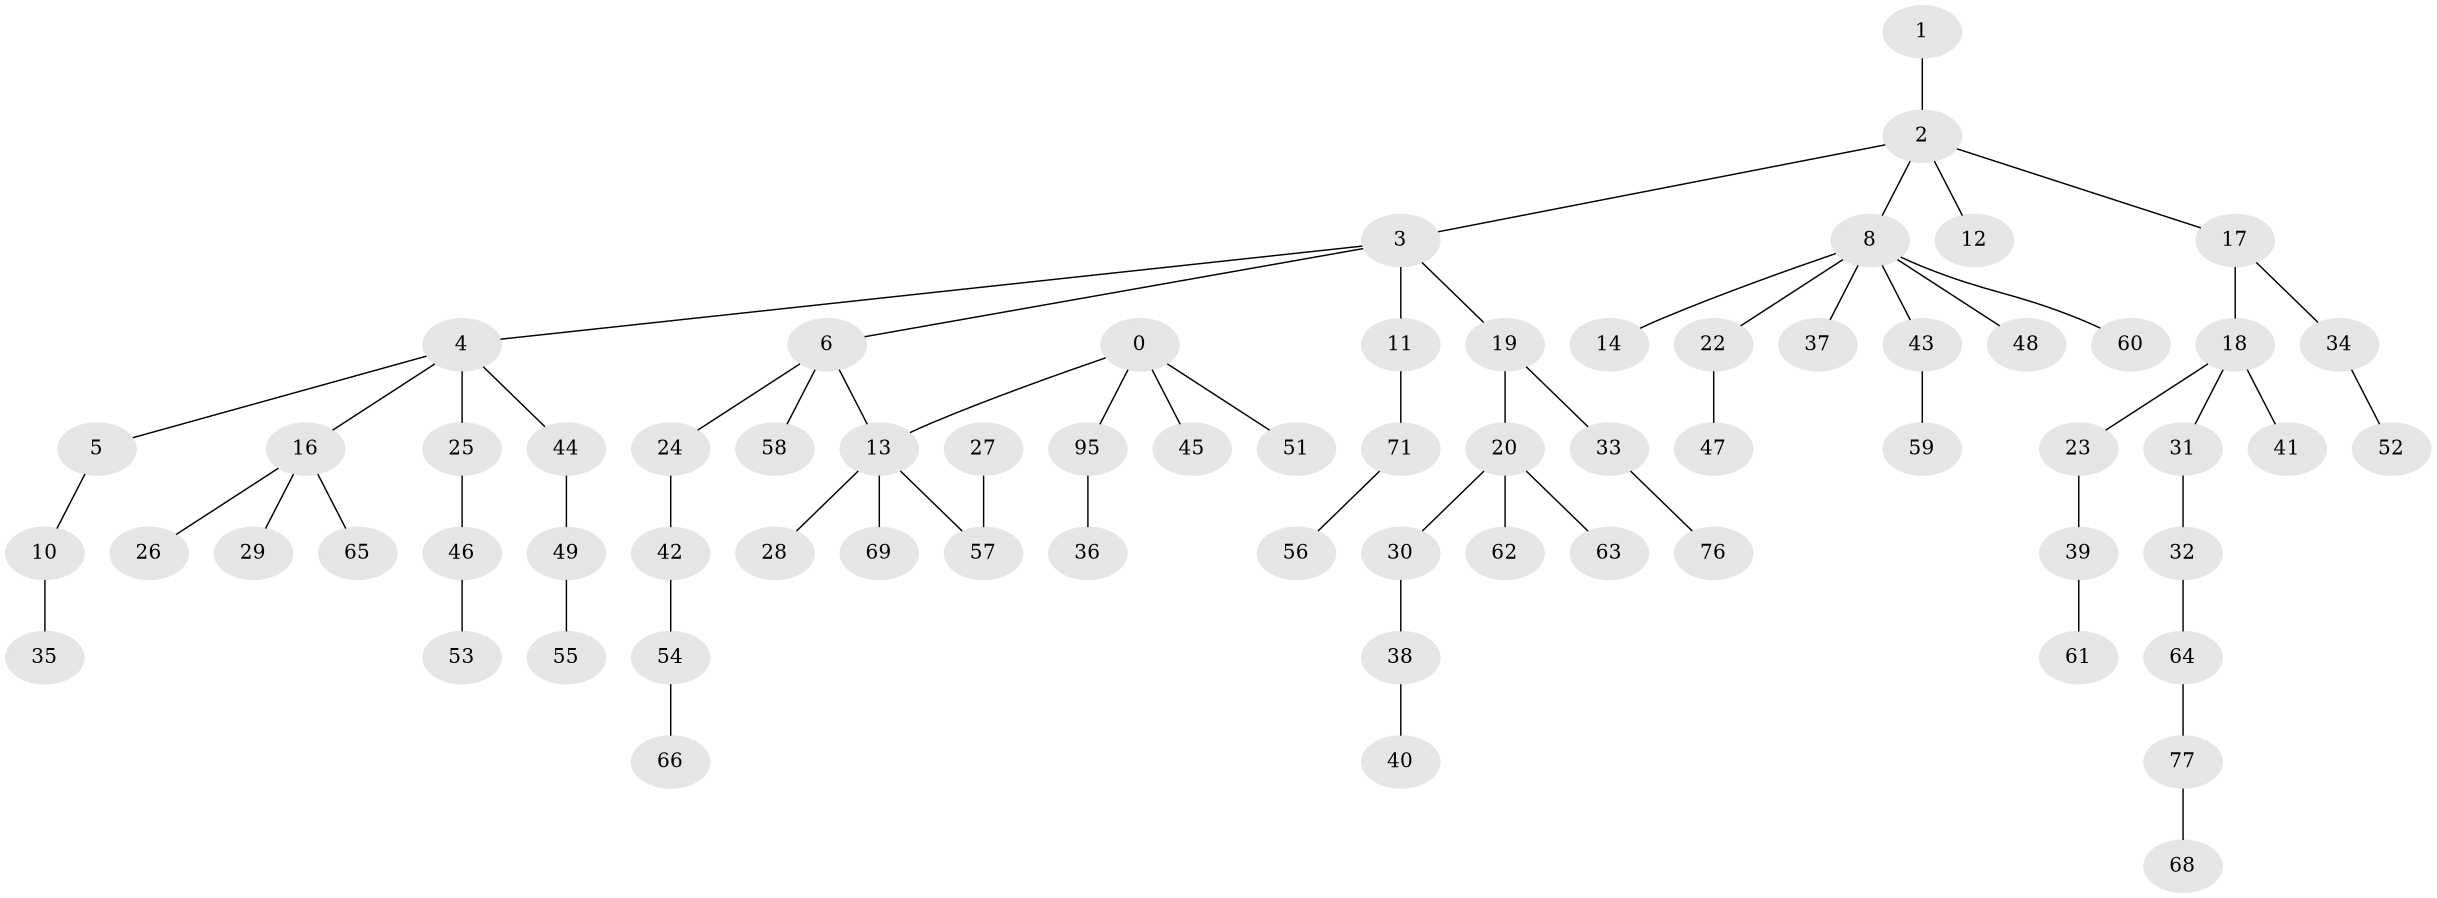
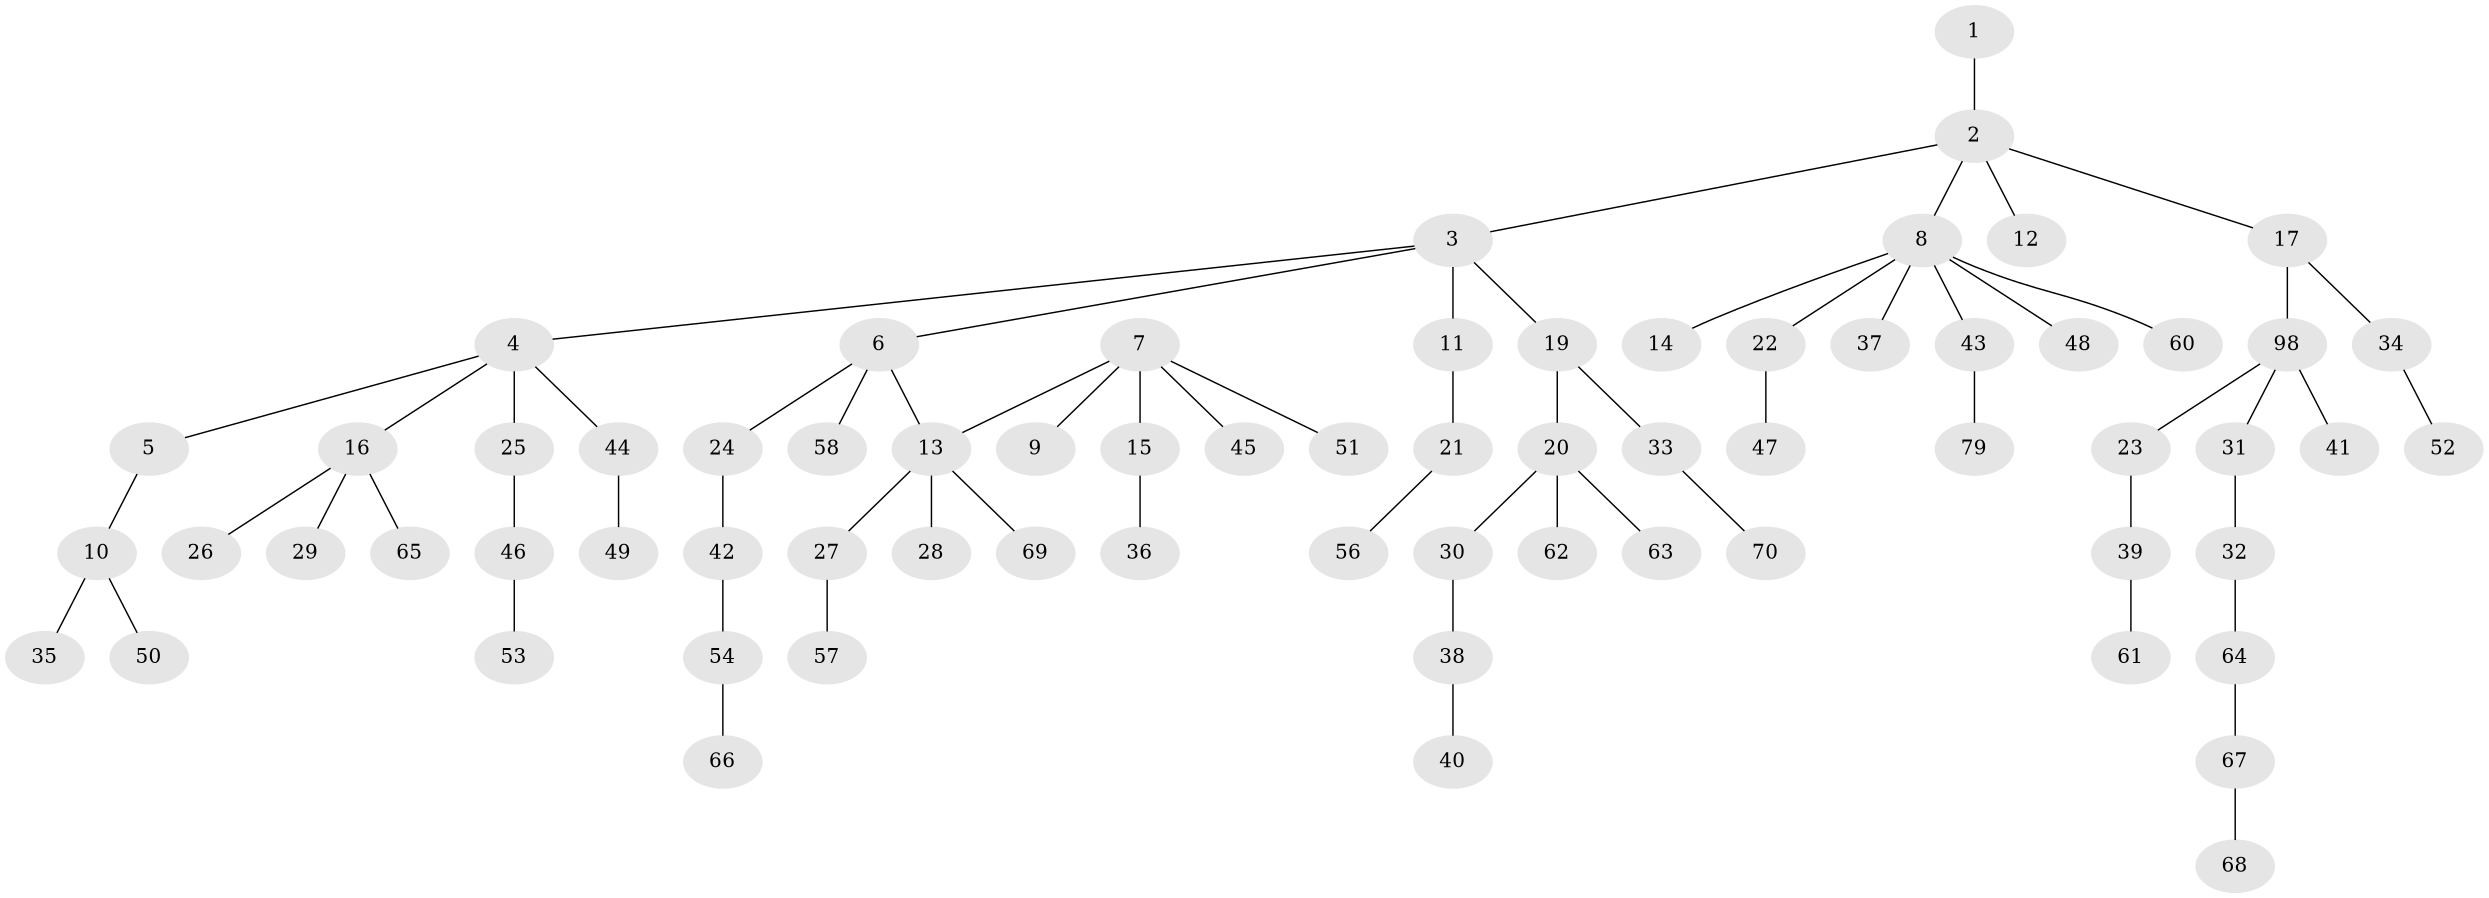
node "0": label "0" -> "7"
node "18": label "18" -> "98"
node "9": added
node "95": label "95" -> "15"
node "71": label "71" -> "21"
node "59": label "59" -> "79"
edge "13" -- "57": now "13" -- "27"
node "76": label "76" -> "70"
node "50": added
node "55": removed
node "77": label "77" -> "67"
